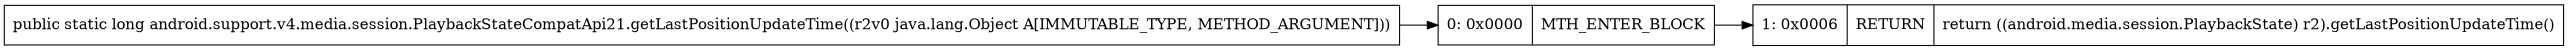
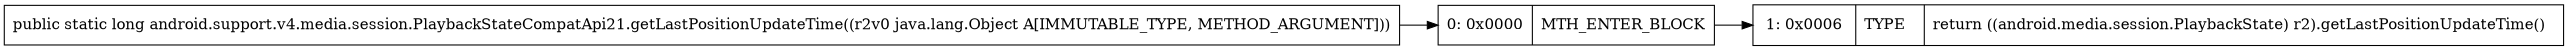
node "1: 0x0006": text "RETURN" -> "TYPE"
